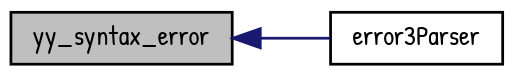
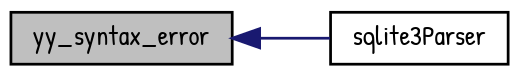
node "error3Parser": label "error3Parser" -> "sqlite3Parser"
